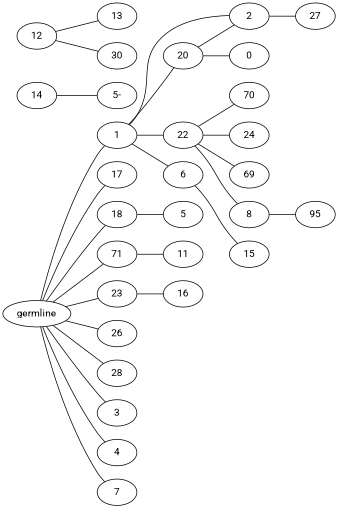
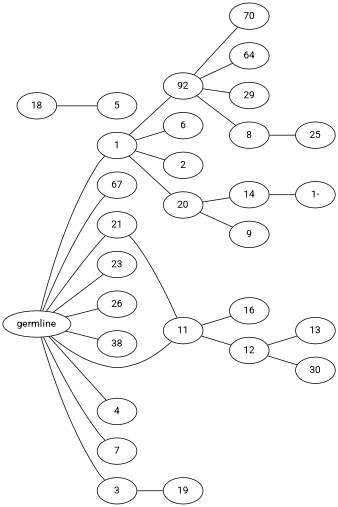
node "27": removed
edge "2" -- "20": now "14" -- "20"
node "0": label "0" -> "9"
node "5-": label "5-" -> "1-"
node "22": label "22" -> "92"
node "24": label "24" -> "64"
node "17": label "17" -> "67"
node "69": label "69" -> "29"
node "95": label "95" -> "25"
node "71": label "71" -> "21"
node "15": removed
edge "18" -- "germline": now "11" -- "germline"
edge "23" -- "16": now "11" -- "16"
edge "11" -- "12": added
node "28": label "28" -> "38"
node "19": added
